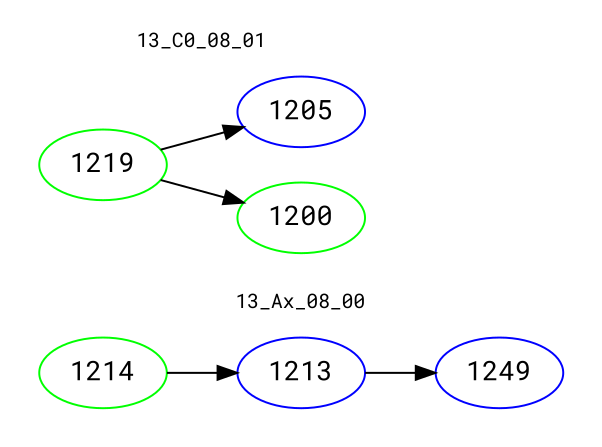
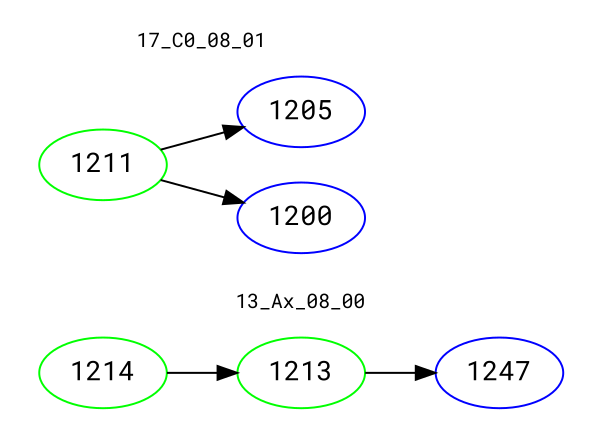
cluster "13_C0_08_01": label "13_C0_08_01" -> "17_C0_08_01"
node "1219": label "1219" -> "1211"
node "1200": color green -> blue
node "1213": color blue -> green
node "1249": label "1249" -> "1247"
